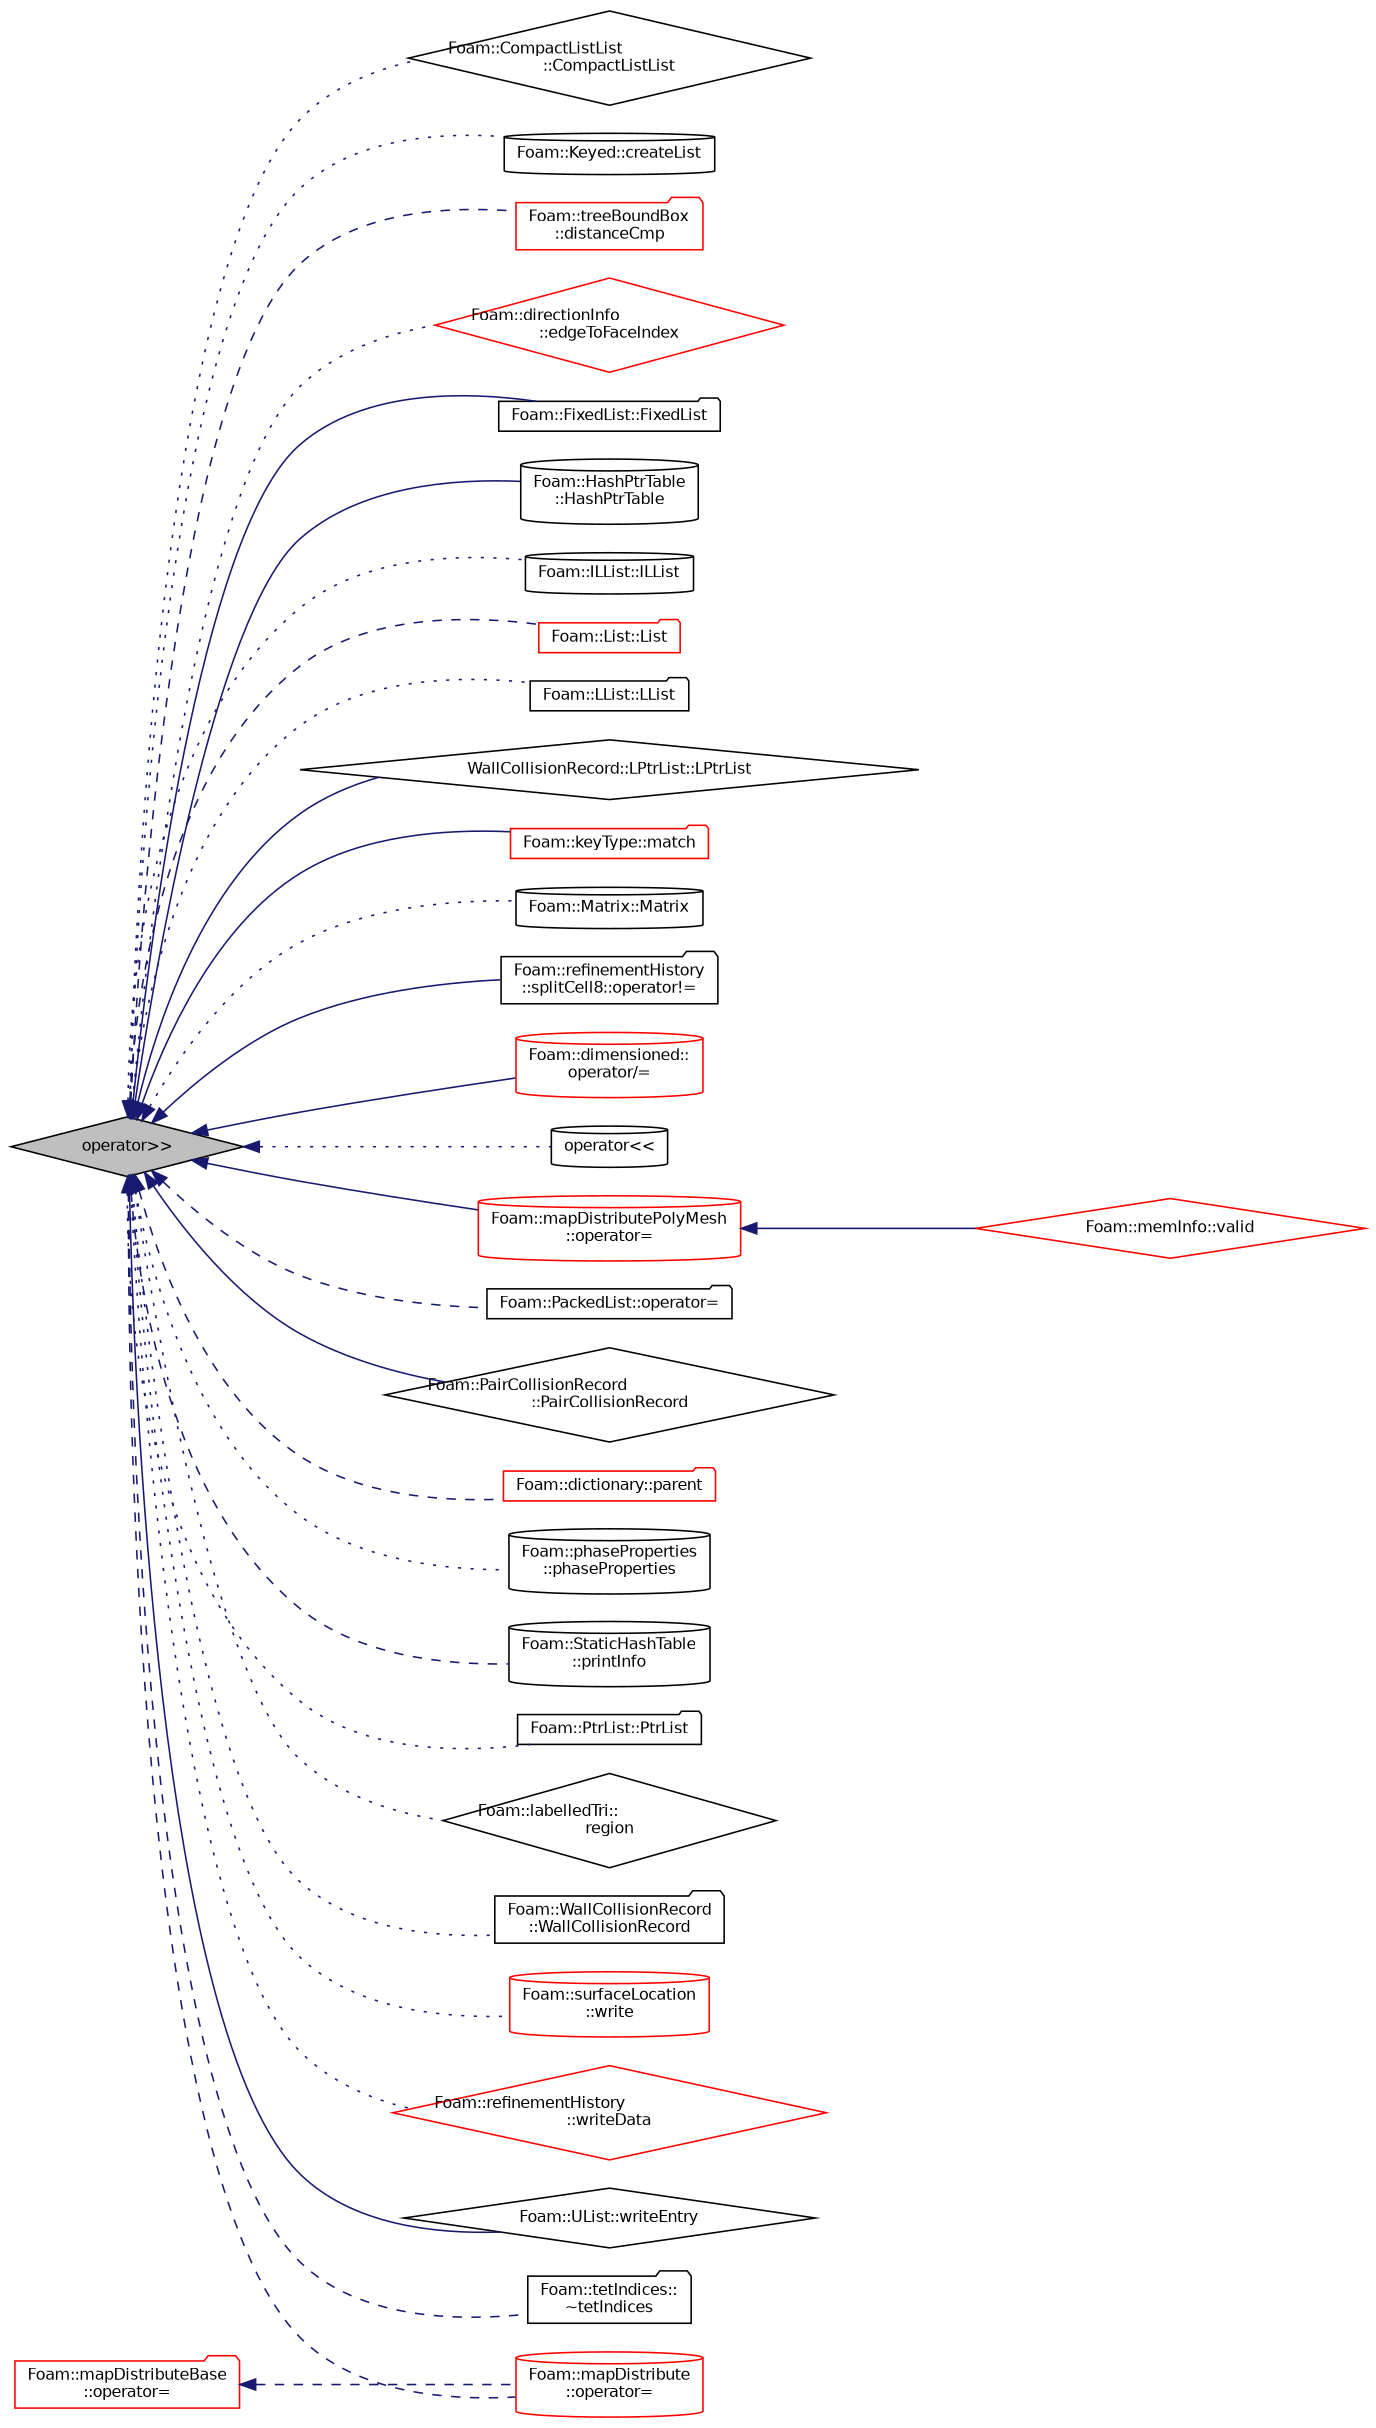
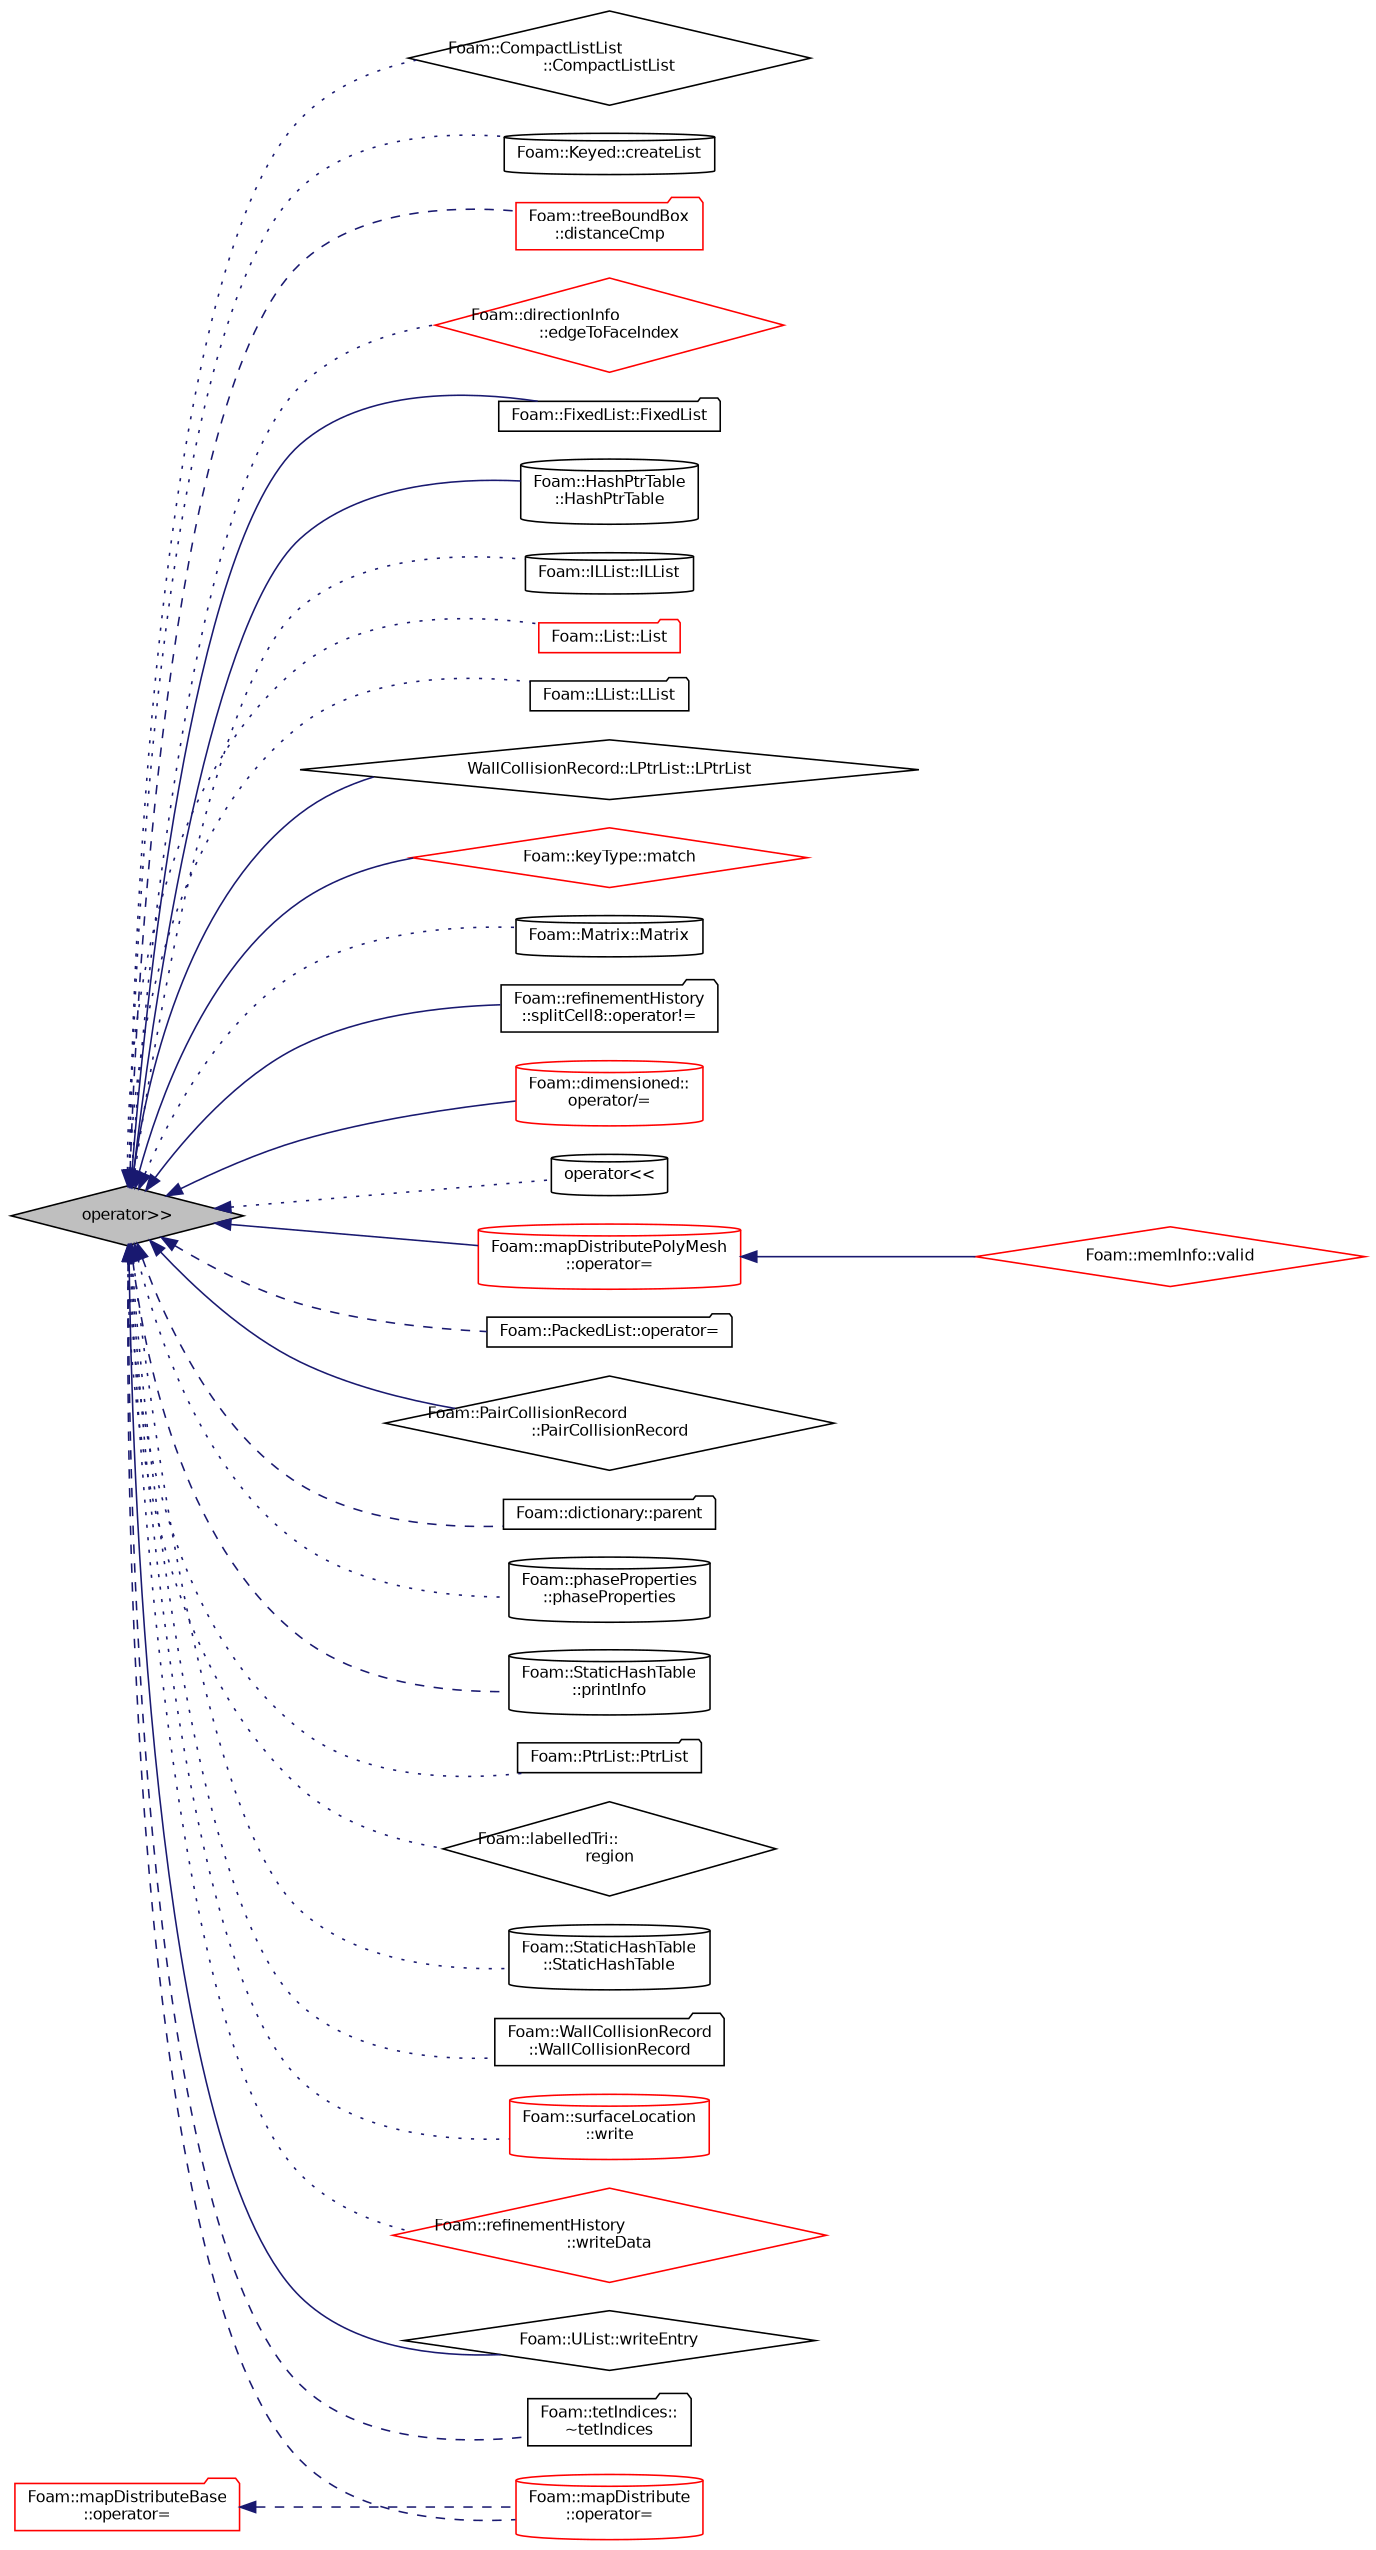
edge "Foam::List::List" -> "operator>>": style dashed -> dotted
node "Foam::keyType::match": shape folder -> diamond
node "Foam::dictionary::parent": color red -> black
node "Foam::StaticHashTable ::StaticHashTable": added
